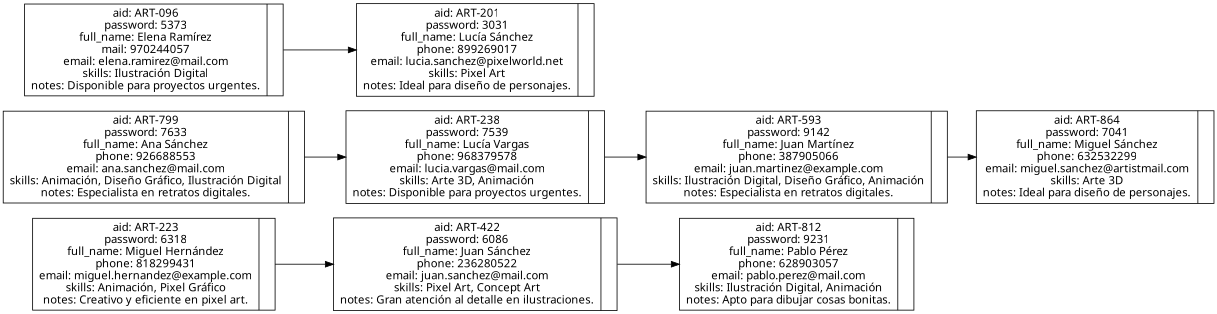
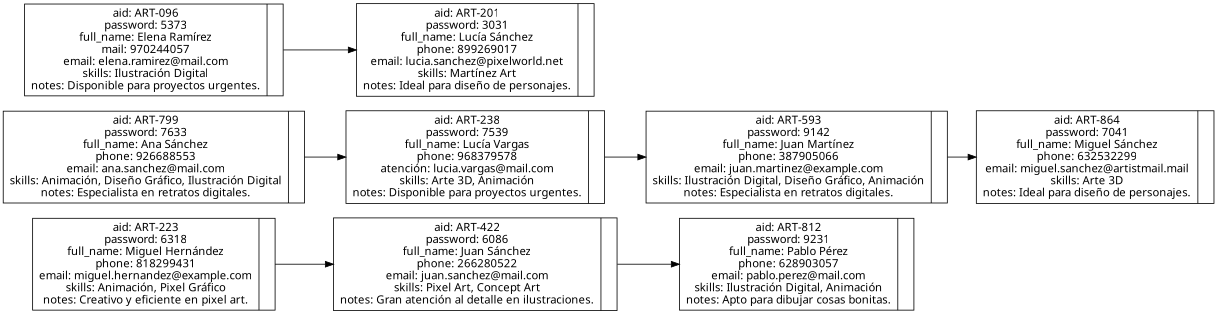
node "aid: ART-201": text "skills: Pixel Art" -> "skills: Martínez Art"
node "aid: ART-238": text "email: lucia.vargas@mail.com" -> "atención: lucia.vargas@mail.com"
node "aid: ART-864": text "email: miguel.sanchez@artistmail.com" -> "email: miguel.sanchez@artistmail.mail"
node "aid: ART-422": text "phone: 236280522" -> "phone: 266280522"
